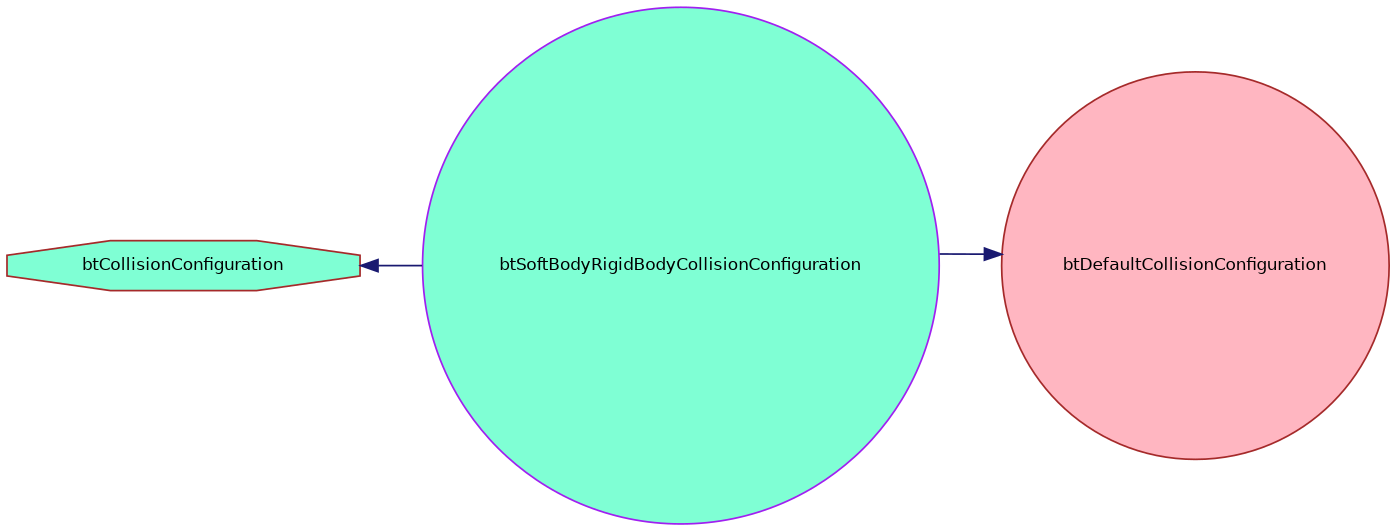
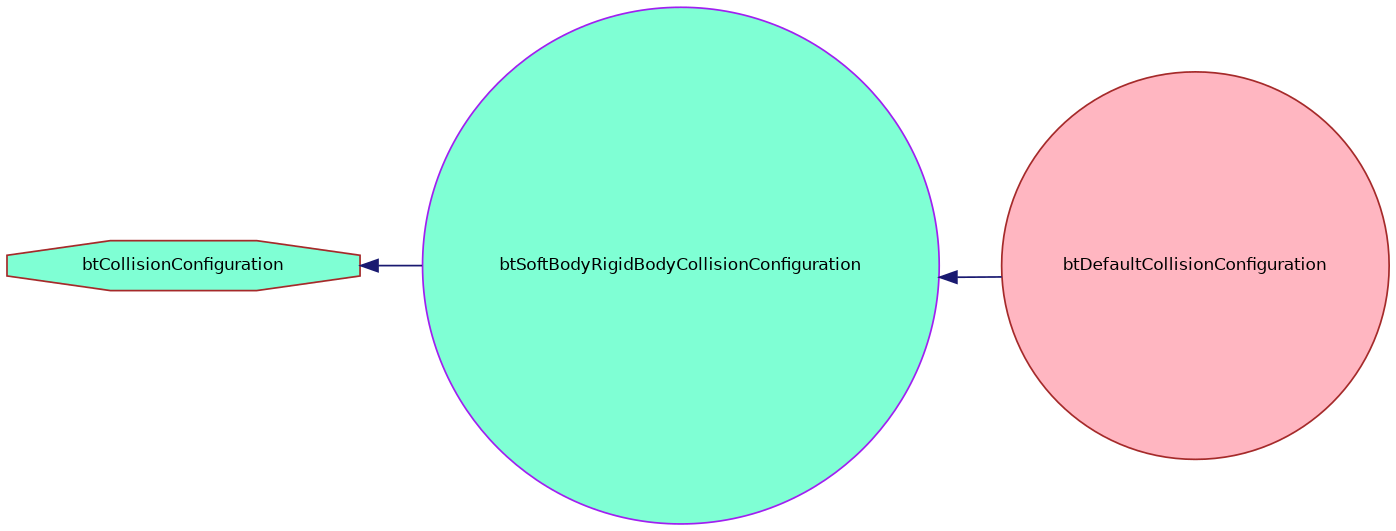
edge "btSoftBodyRigidBodyCollisionConfiguration" -> "btDefaultCollisionConfiguration": reversed
